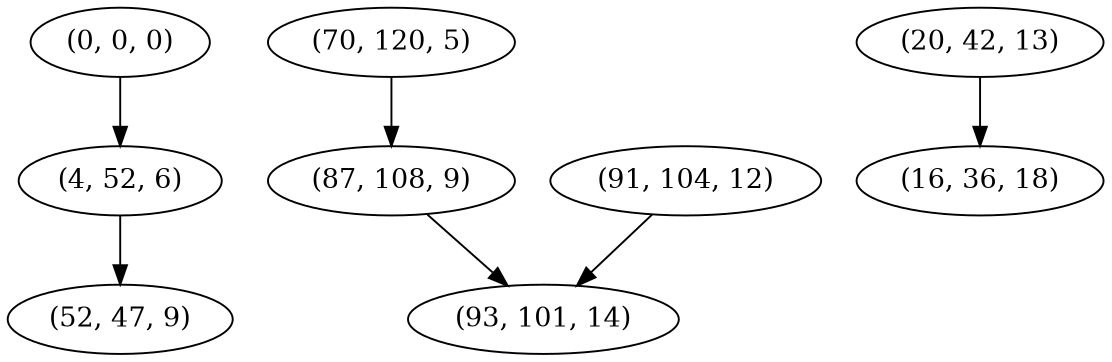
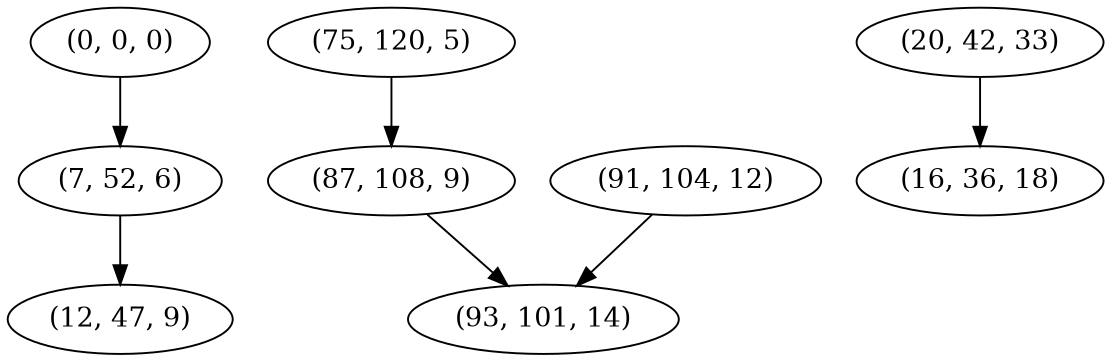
node "(70, 120, 5)": label "(70, 120, 5)" -> "(75, 120, 5)"
node "(20, 42, 13)": label "(20, 42, 13)" -> "(20, 42, 33)"
node "(4, 52, 6)": label "(4, 52, 6)" -> "(7, 52, 6)"
node "(52, 47, 9)": label "(52, 47, 9)" -> "(12, 47, 9)"
